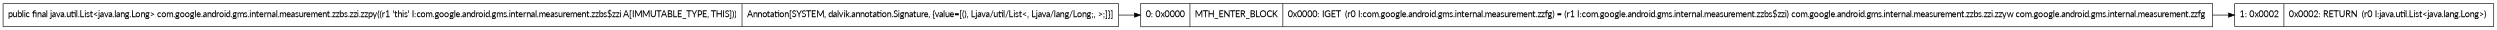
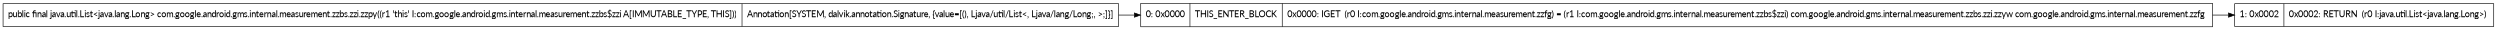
node "0: 0x0000": text "MTH_ENTER_BLOCK" -> "THIS_ENTER_BLOCK"
